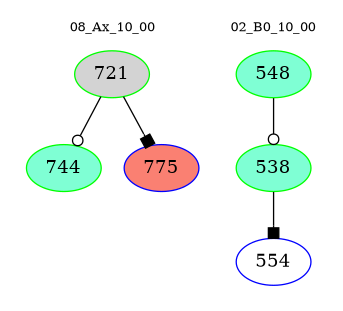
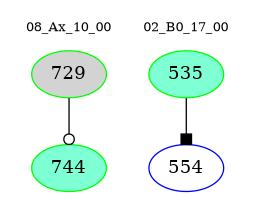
cluster "02_B0_10_00": label "02_B0_10_00" -> "02_B0_17_00"
node "721": label "721" -> "729"
node "548": removed
node "775": removed
node "538": label "538" -> "535"
